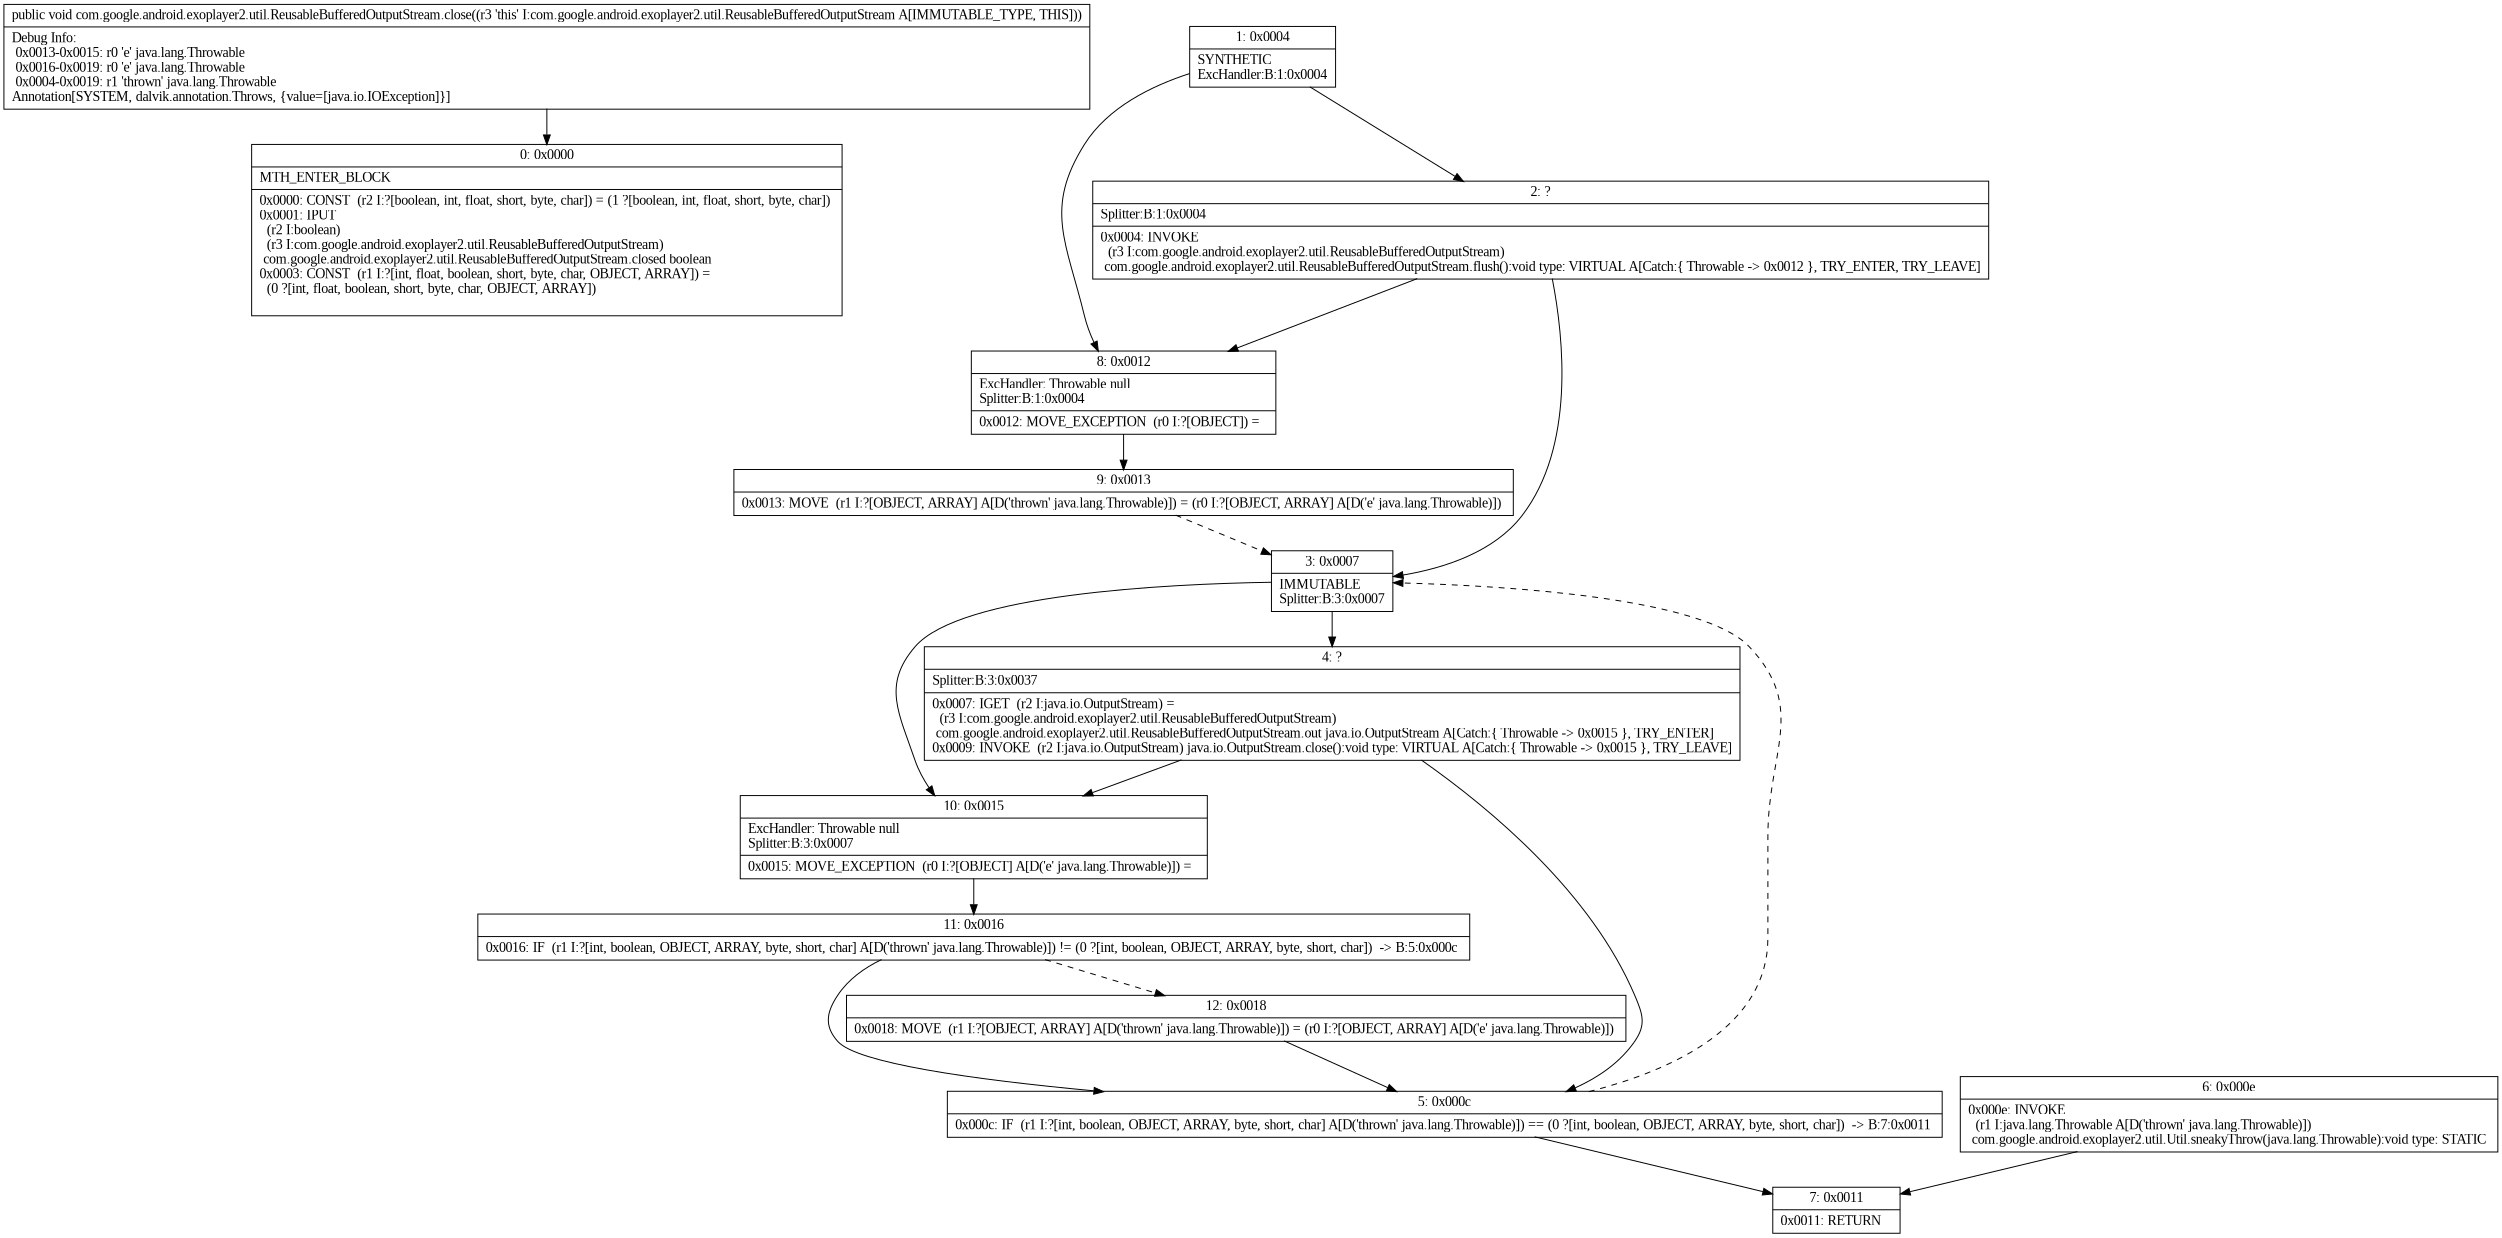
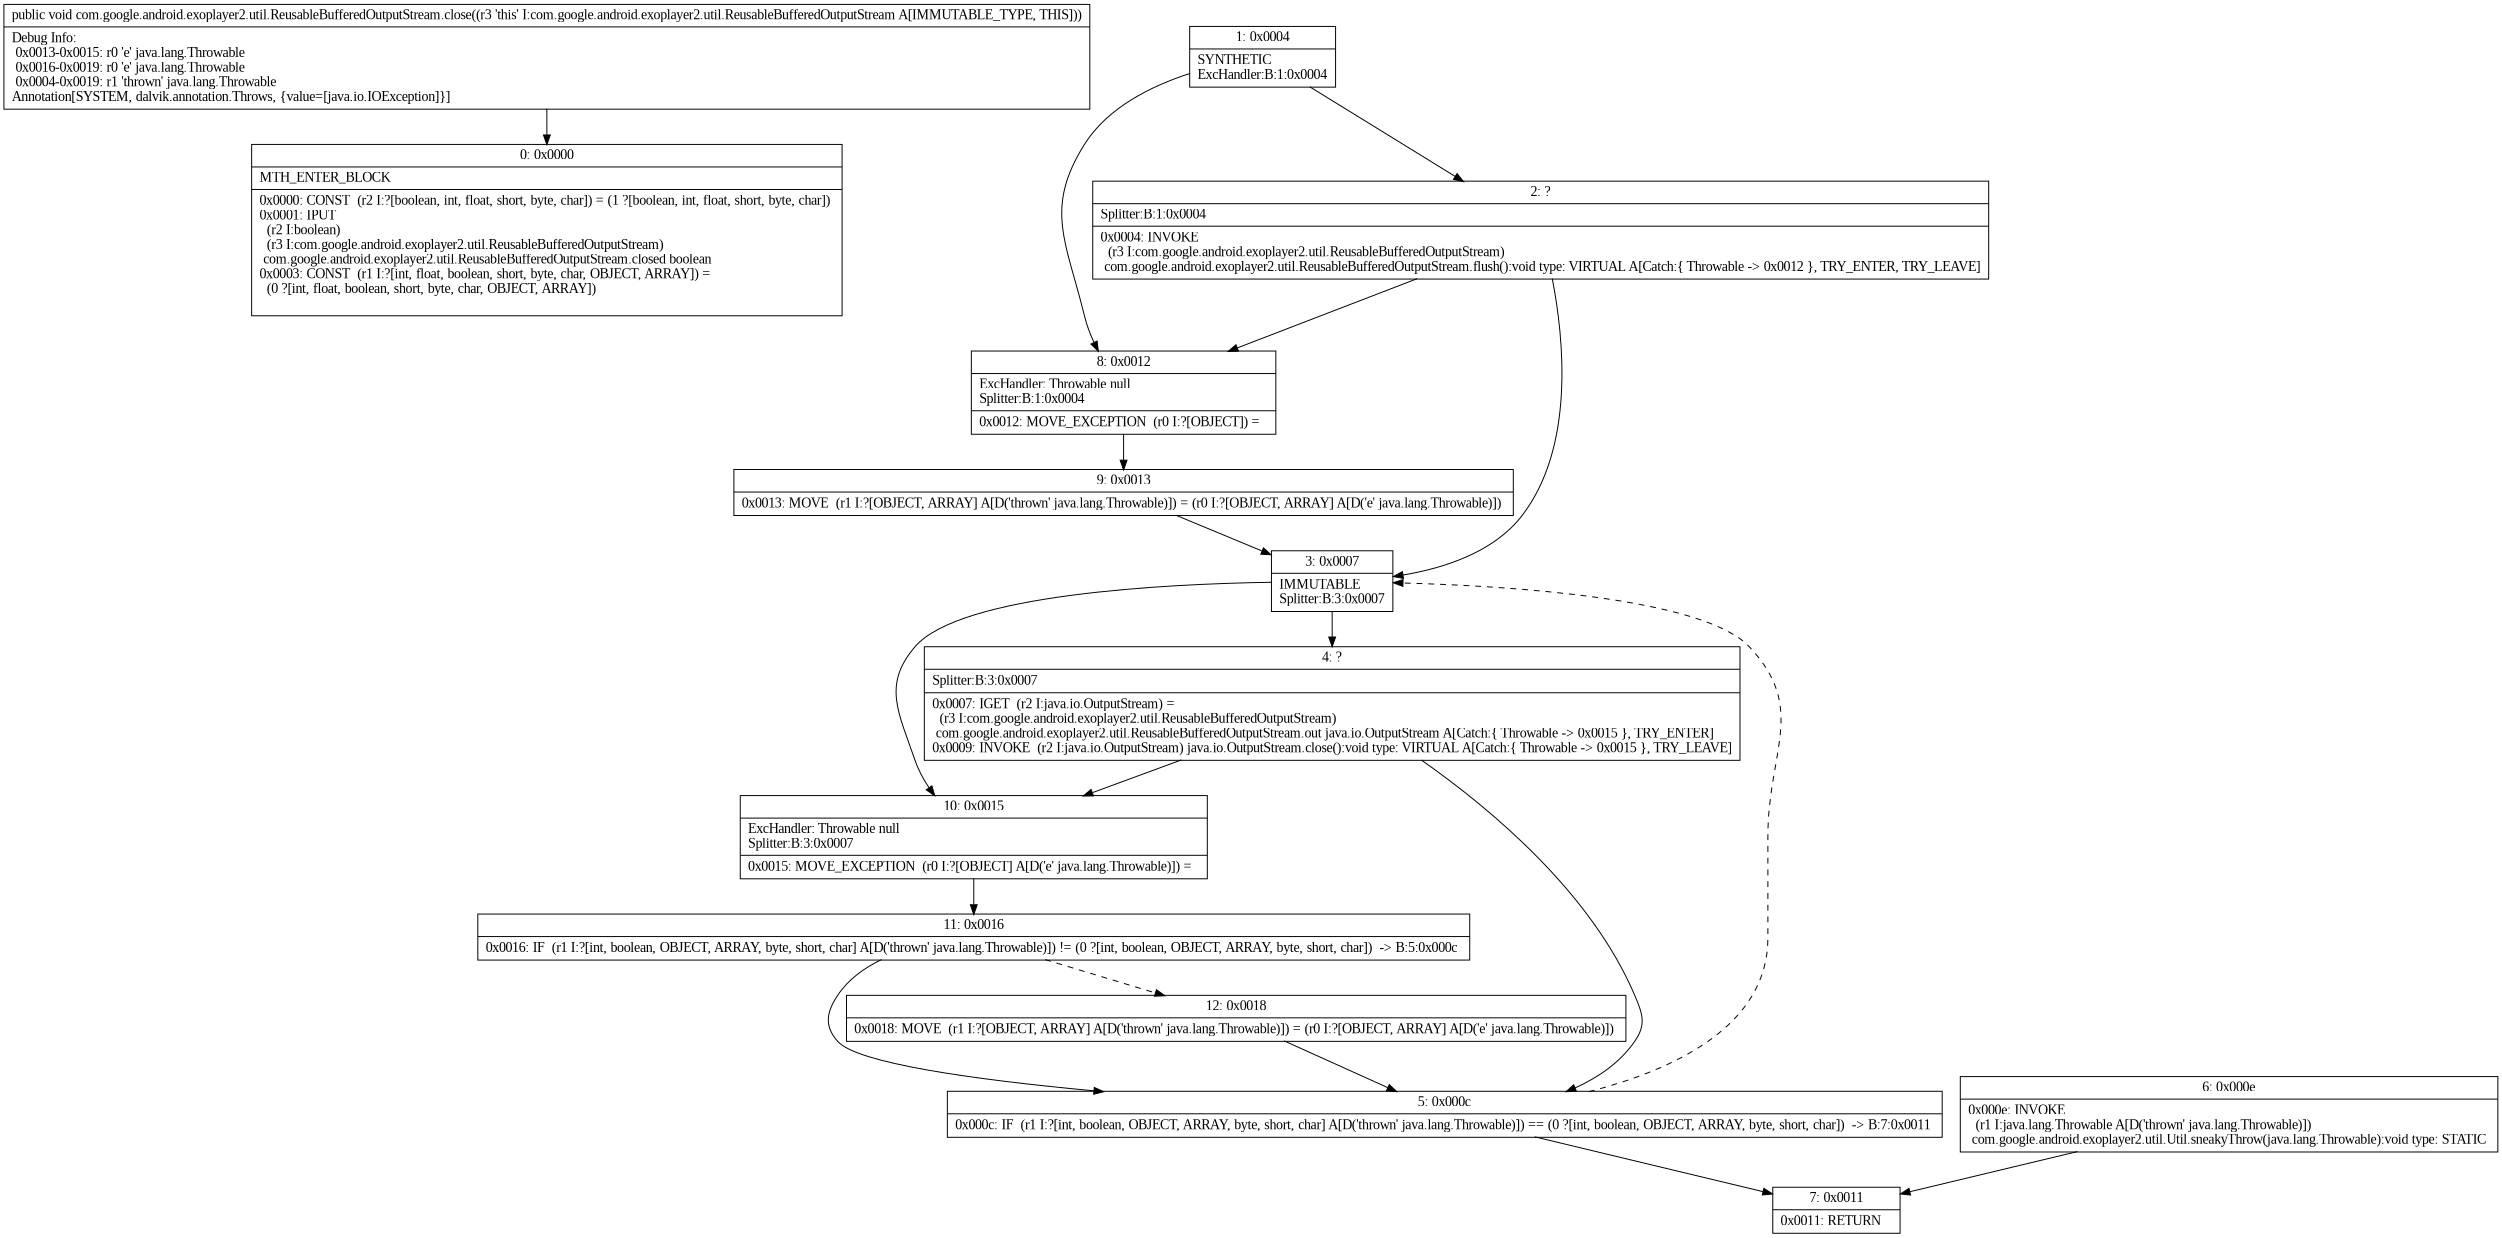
edge "9: 0x0013" -> "3: 0x0007": style dashed -> solid
node "4: ?": text "Splitter:B:3:0x0037" -> "Splitter:B:3:0x0007"
